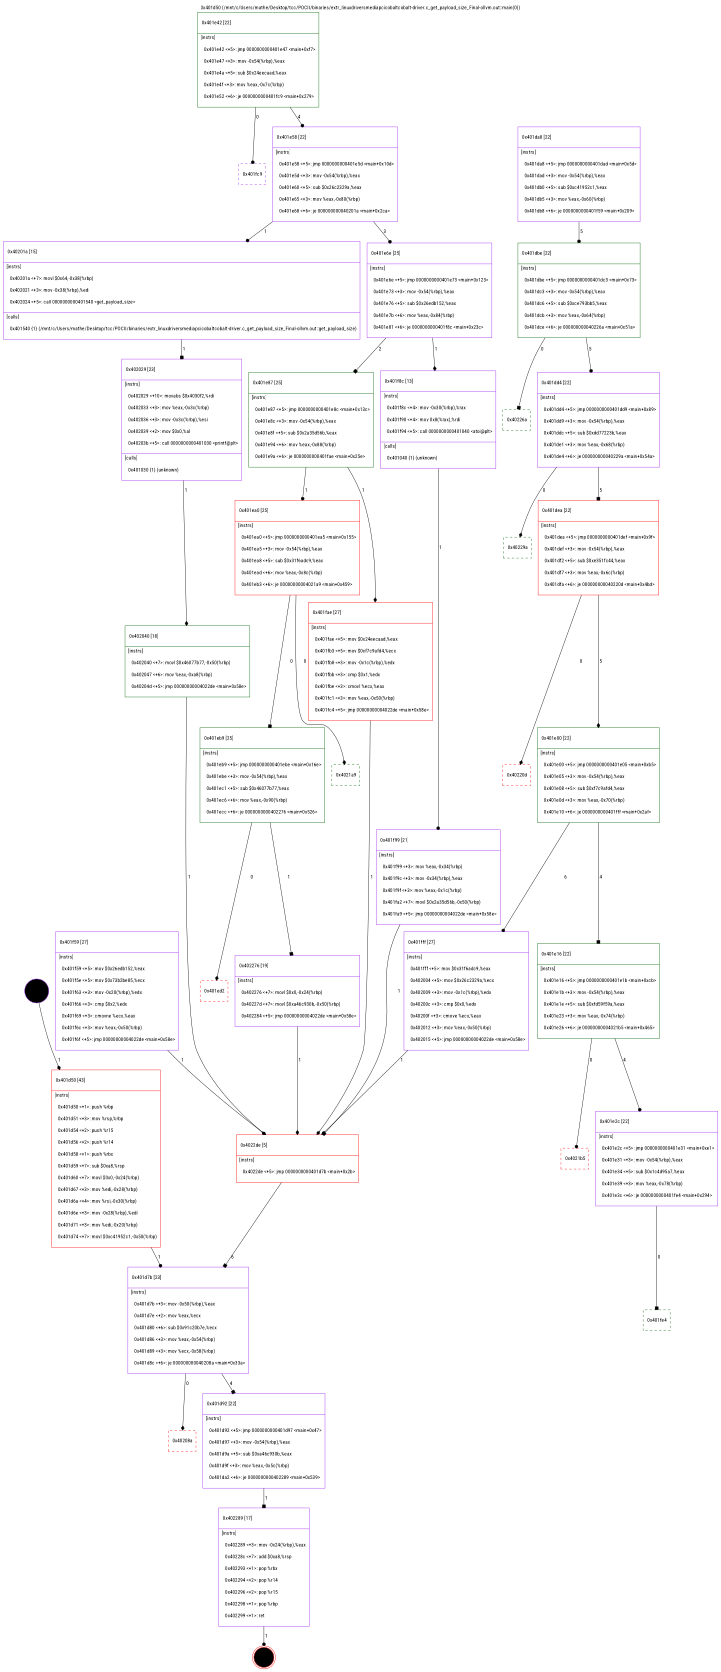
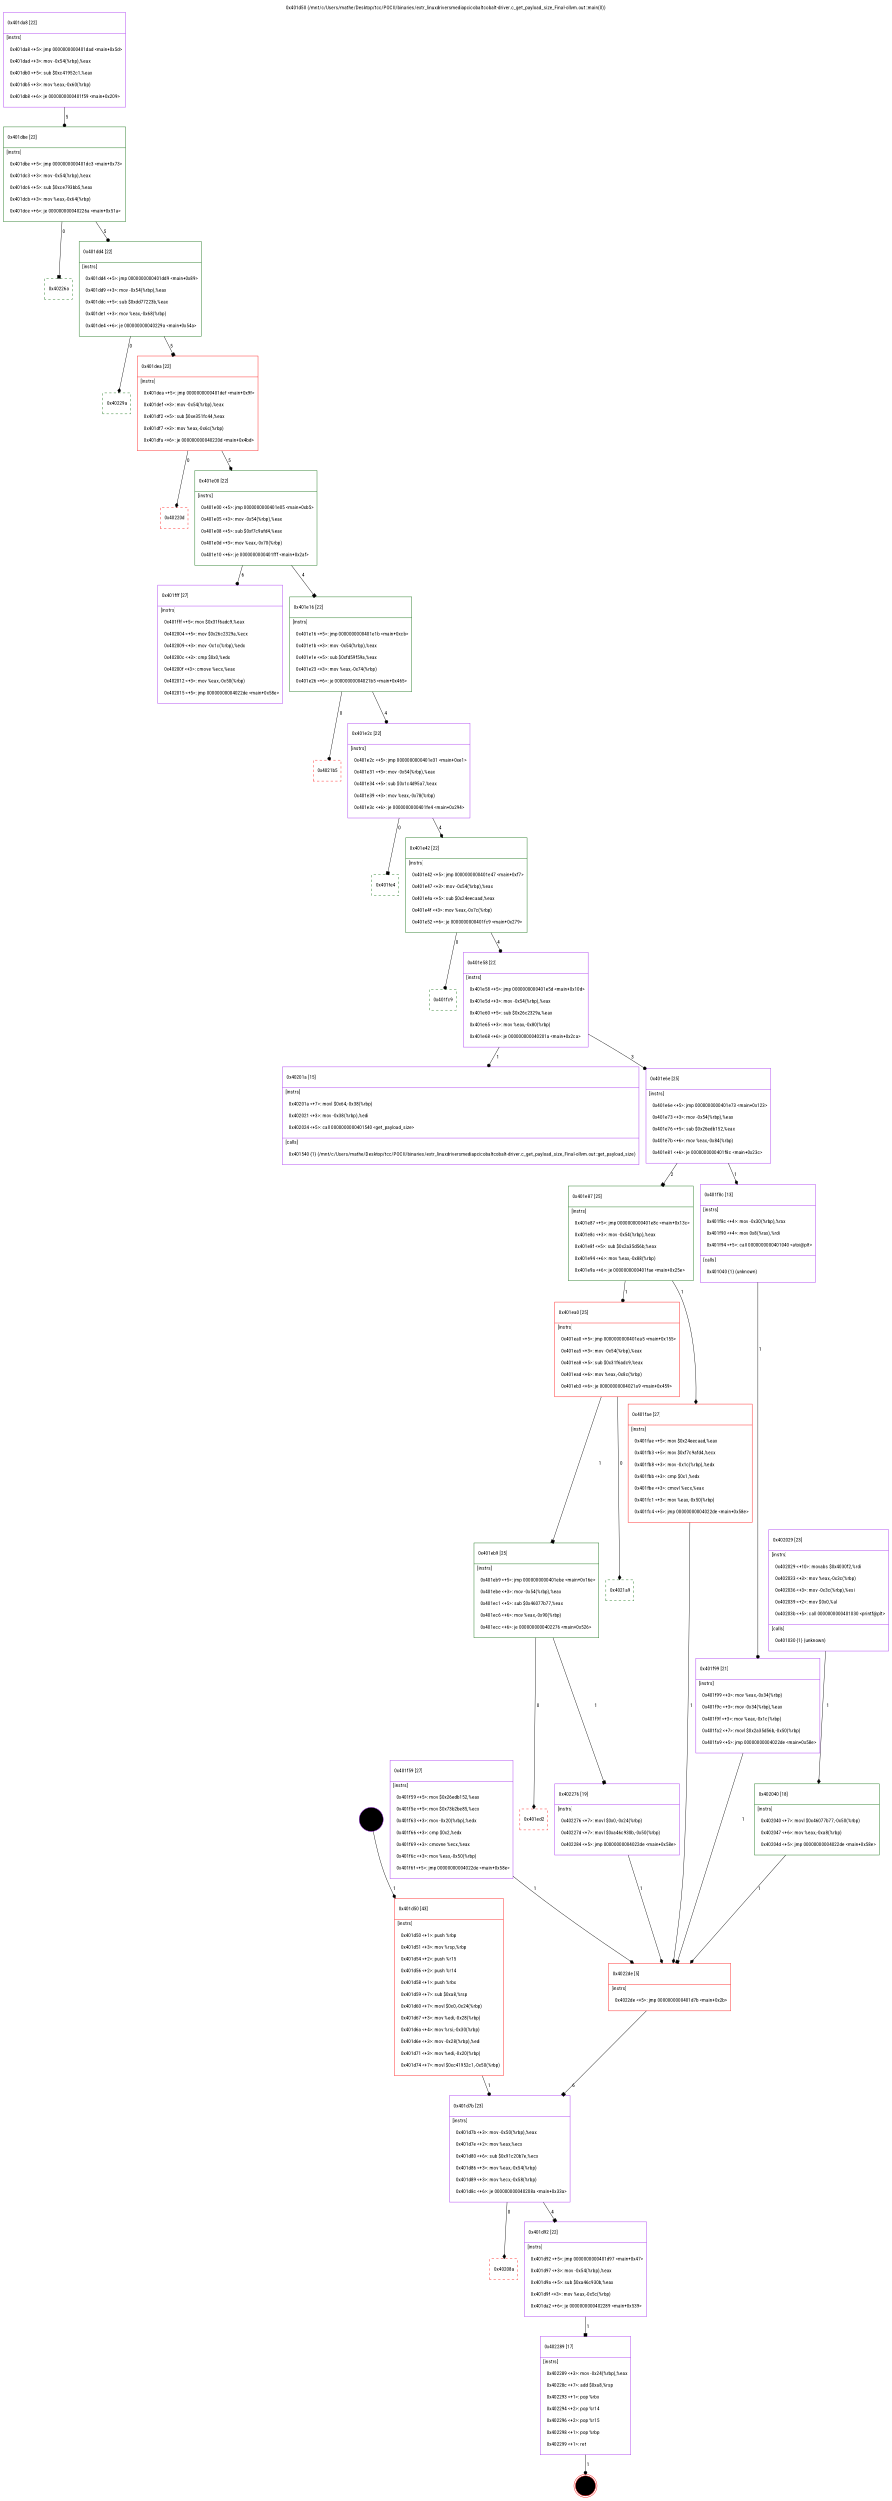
node "0x401fc9": color purple -> darkgreen
edge "0x40201a [15]" -> "0x402029 [23]": removed, label "1"
node "0x401dd4 [22]": color purple -> darkgreen
edge "0x401ea0 [25]" -> "0x401eb9 [25]": label " 0" -> " 1"
edge "0x401e2c [22]" -> "0x401e42 [22]": added, label "4"
edge "0x401fff [27]" -> "0x4022de [5]": removed, label "1"
